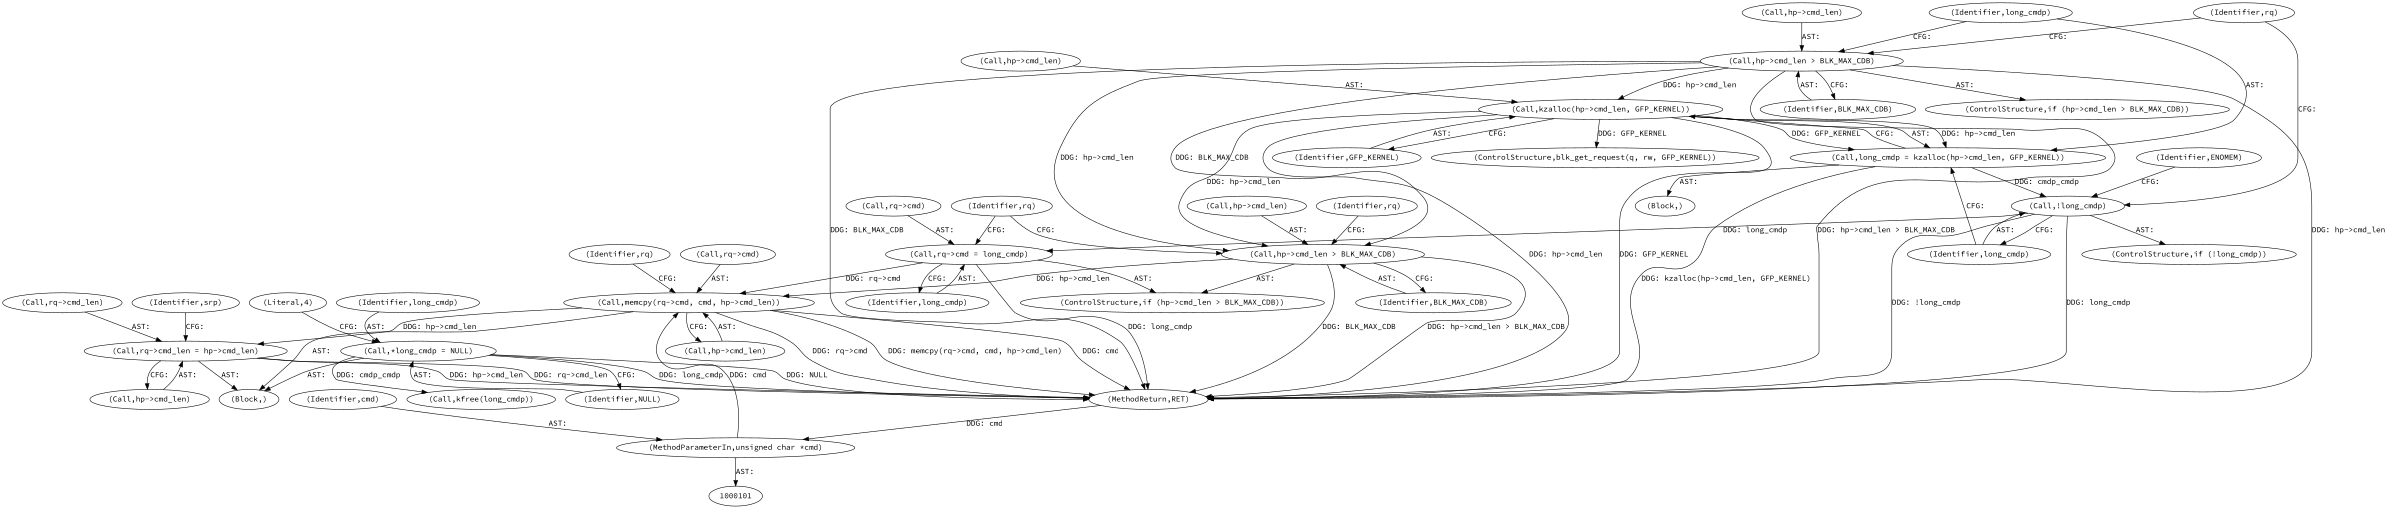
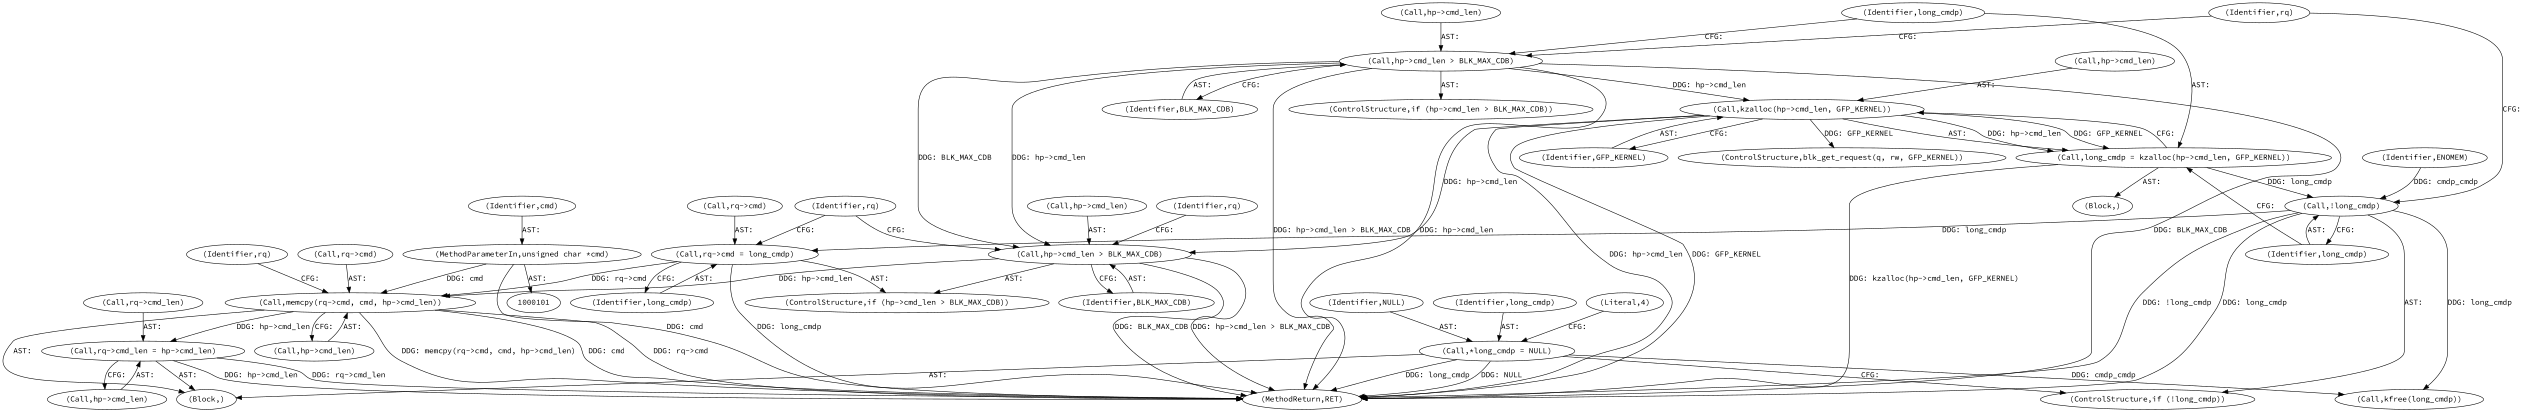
edge "(Call,long_cmdp = kzalloc(hp->cmd_len, GFP_KERNEL))" -> "(Call,!long_cmdp)": label "DDG: cmdp_cmdp" -> "DDG: long_cmdp"
edge "(Identifier,ENOMEM)" -> "(Call,!long_cmdp)": label "CFG: " -> "DDG: cmdp_cmdp"
edge "(Call,!long_cmdp)" -> "(Call,kfree(long_cmdp))": added, label "DDG: long_cmdp"
node "(Identifier,srp)": removed
edge "(Call,*long_cmdp = NULL)" -> "(Identifier,NULL)": now "(Call,*long_cmdp = NULL)" -> "(ControlStructure,if (!long_cmdp))"
edge "(MethodReturn,RET)" -> "(MethodParameterIn,unsigned char *cmd)": reversed
